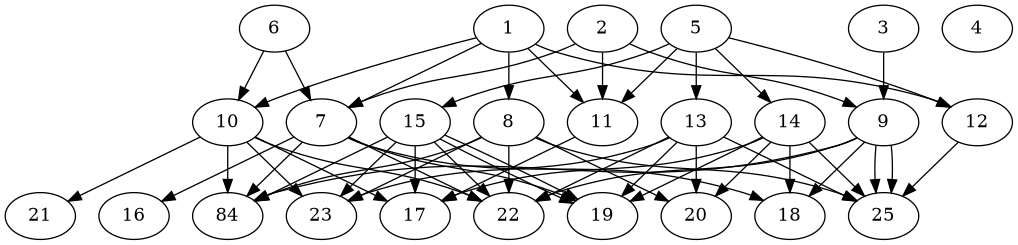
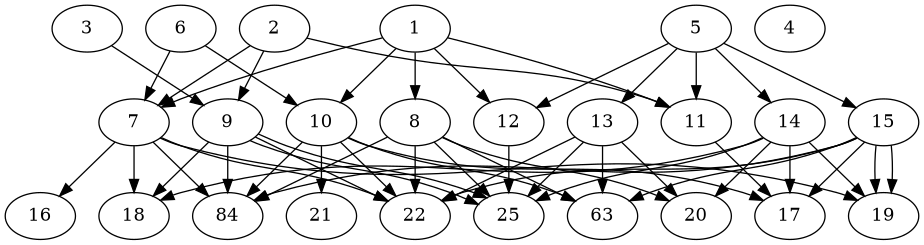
edge "13" -> "19": removed
node "23": label "23" -> "63"
